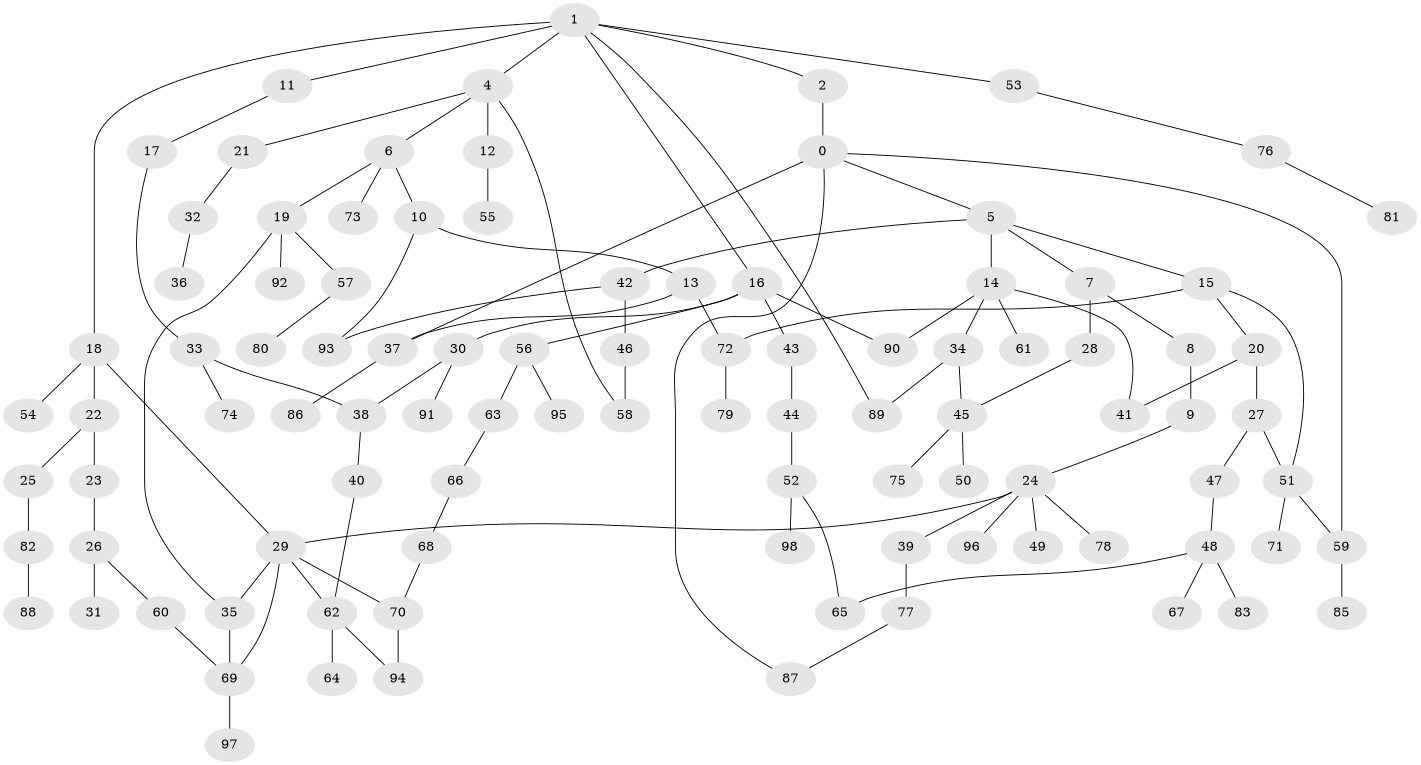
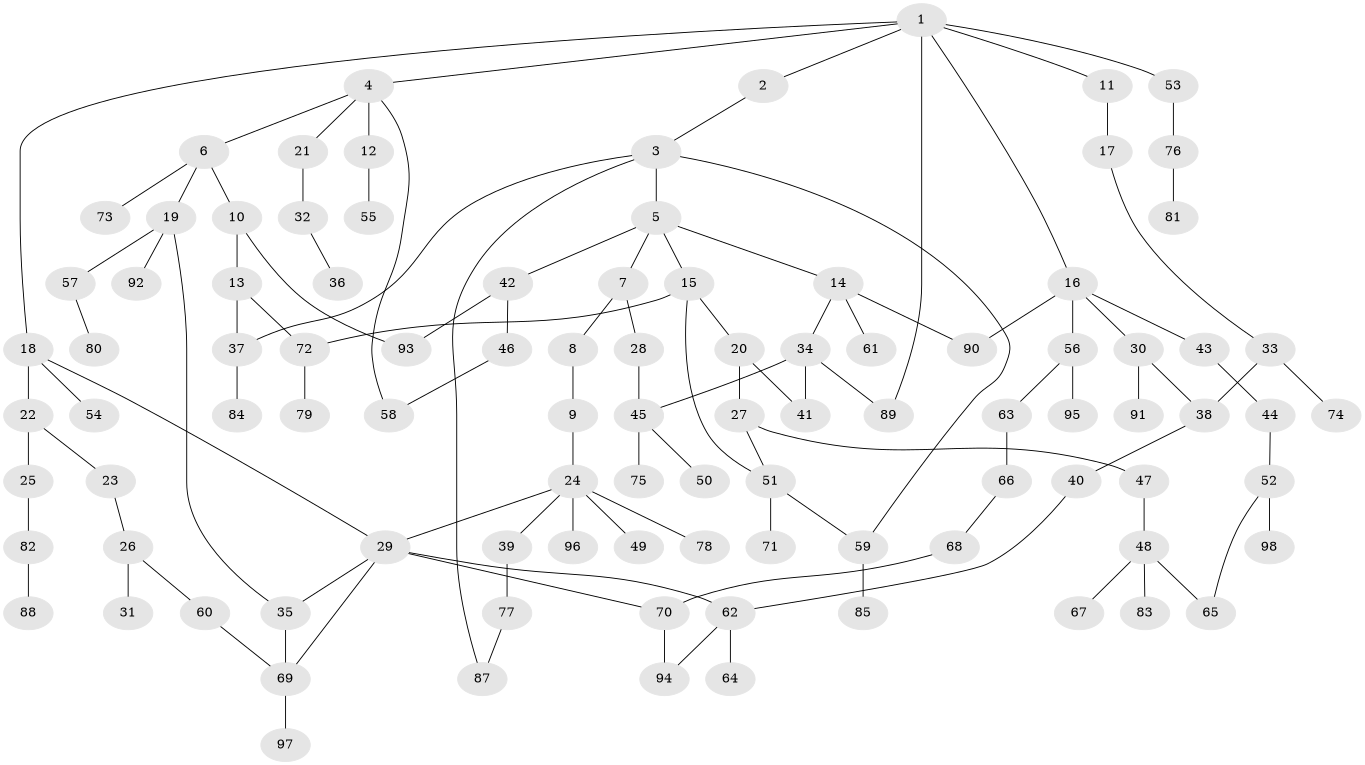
node "0": label "0" -> "3"
edge "14" -- "41": now "34" -- "41"
node "86": label "86" -> "84"
